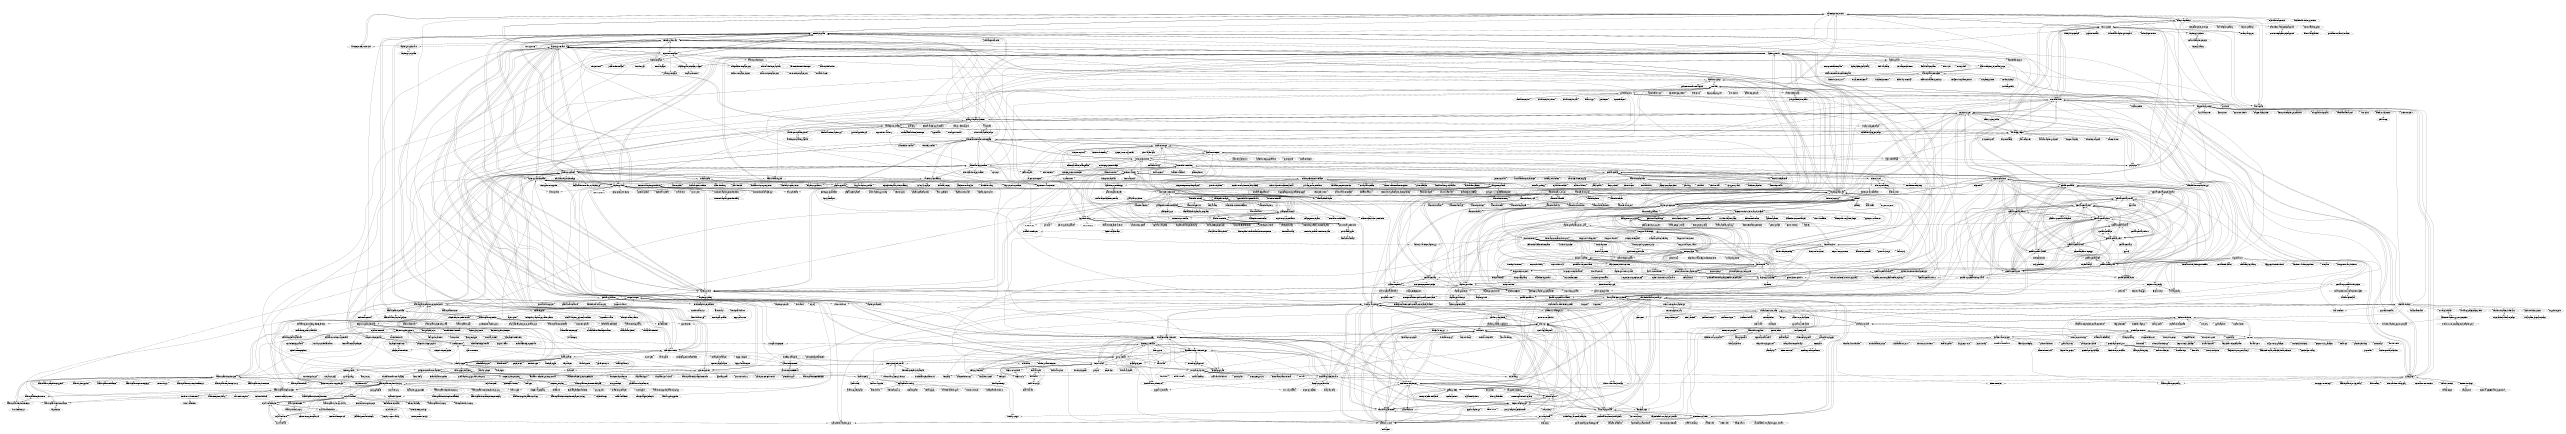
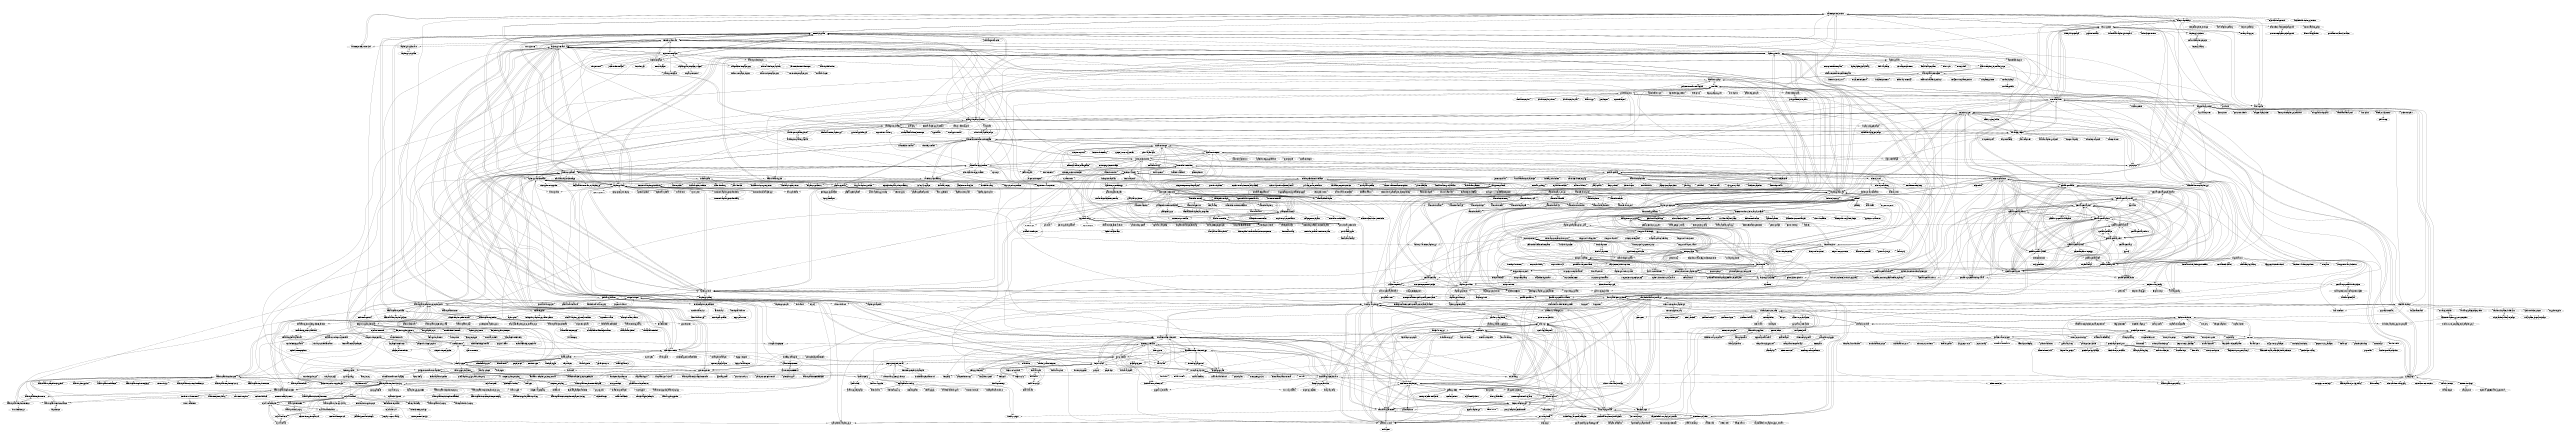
node "pypa/manylinux": label "pypa/manylinux" -> "elespec/manylinux"
